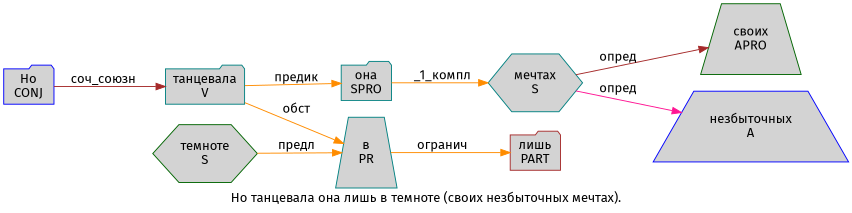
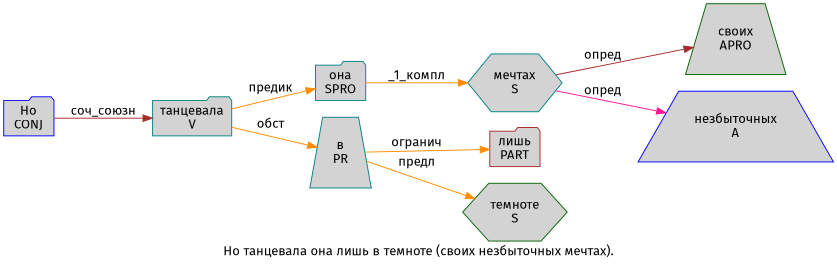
edge "темноте S" -> "в PR": reversed
